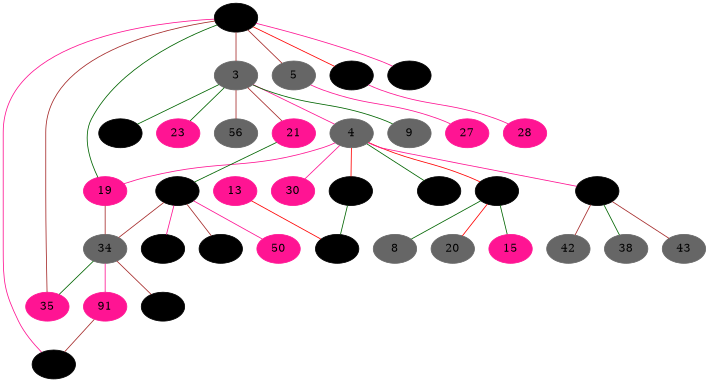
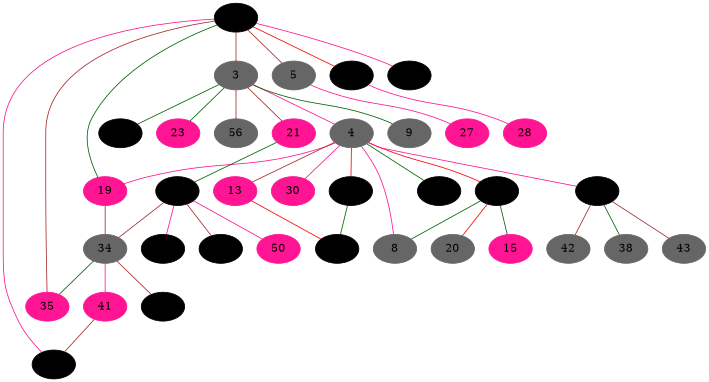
edge "4" -- "13": added
edge "4" -- "8": added
node "91": label "91" -> "41"
